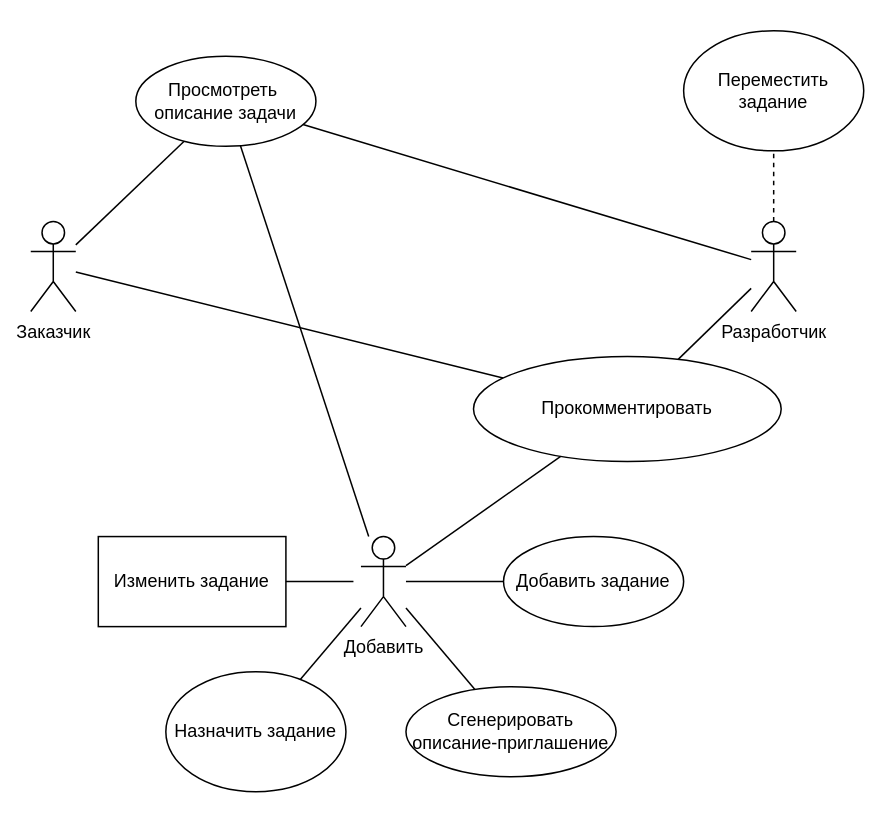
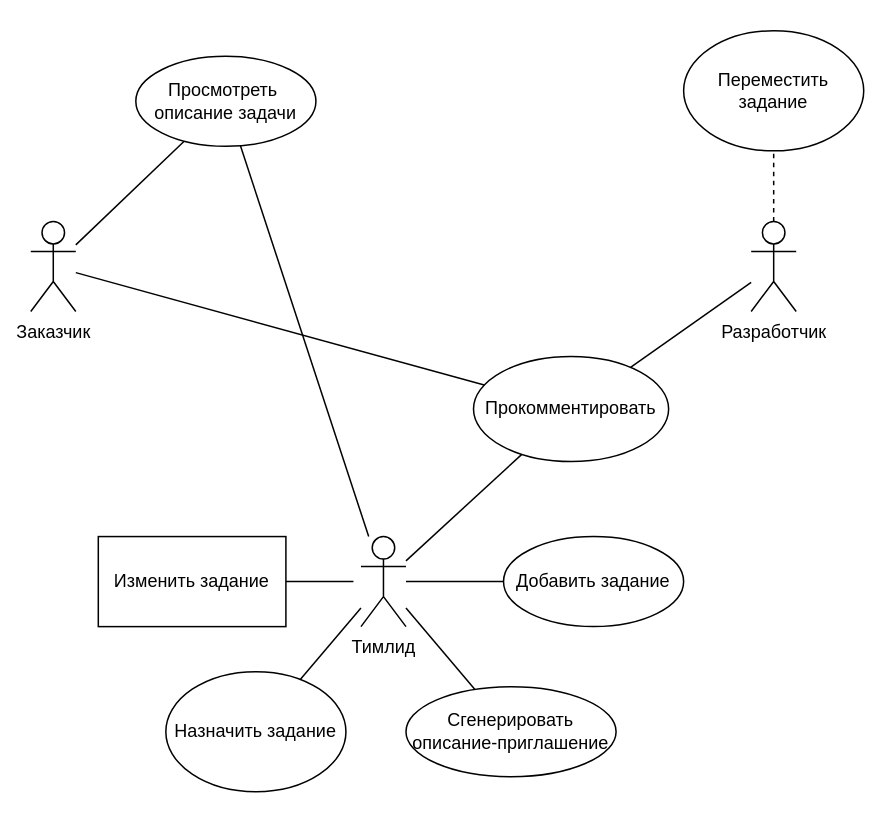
edge "Просмотреть описание задачи" -- "Разработчик": removed
node "Прокомментировать": size 308x105 -> 195x105
node "Добавить": label "Добавить" -> "Тимлид"
